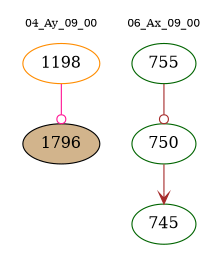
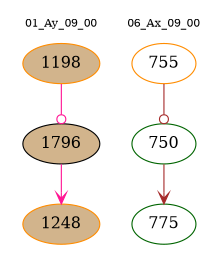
cluster "04_Ay_09_00": label "04_Ay_09_00" -> "01_Ay_09_00"
node "1198": fillcolor white -> tan
node "755": color darkgreen -> darkorange
node "1248": added
node "745": label "745" -> "775"
